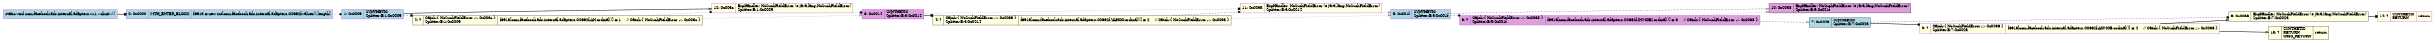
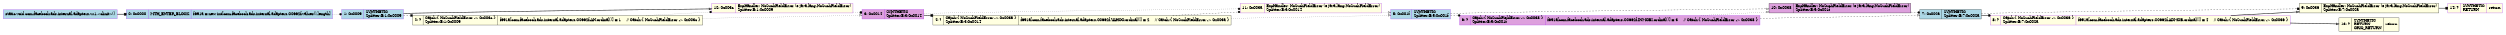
edge "3: 0x0014" -> "11: 0x003a": arrowhead box -> dot
edge "10: 0x0038" -> "7: 0x002a": added
